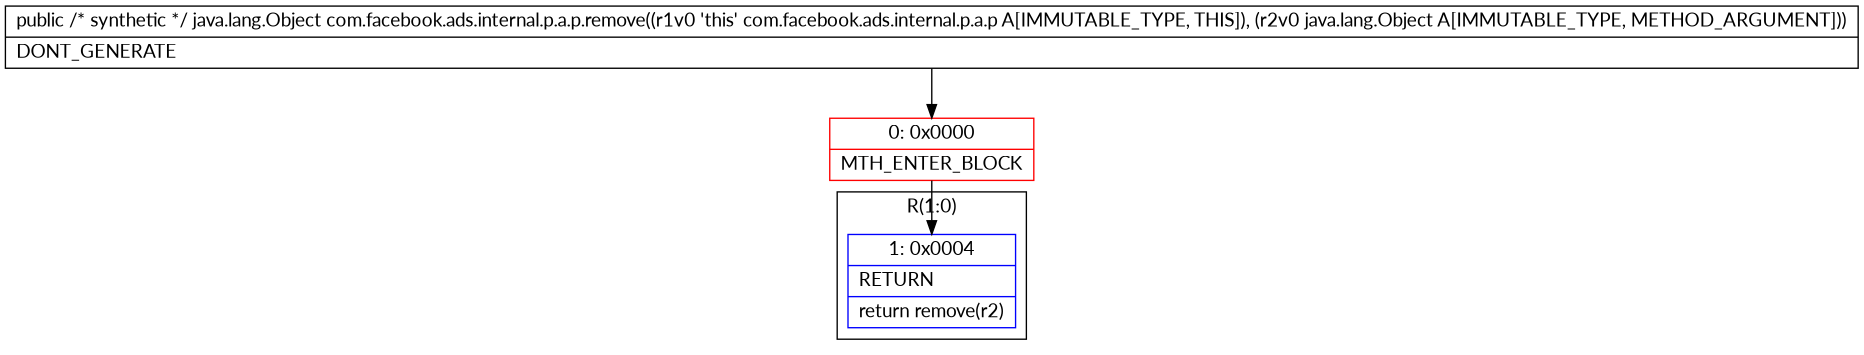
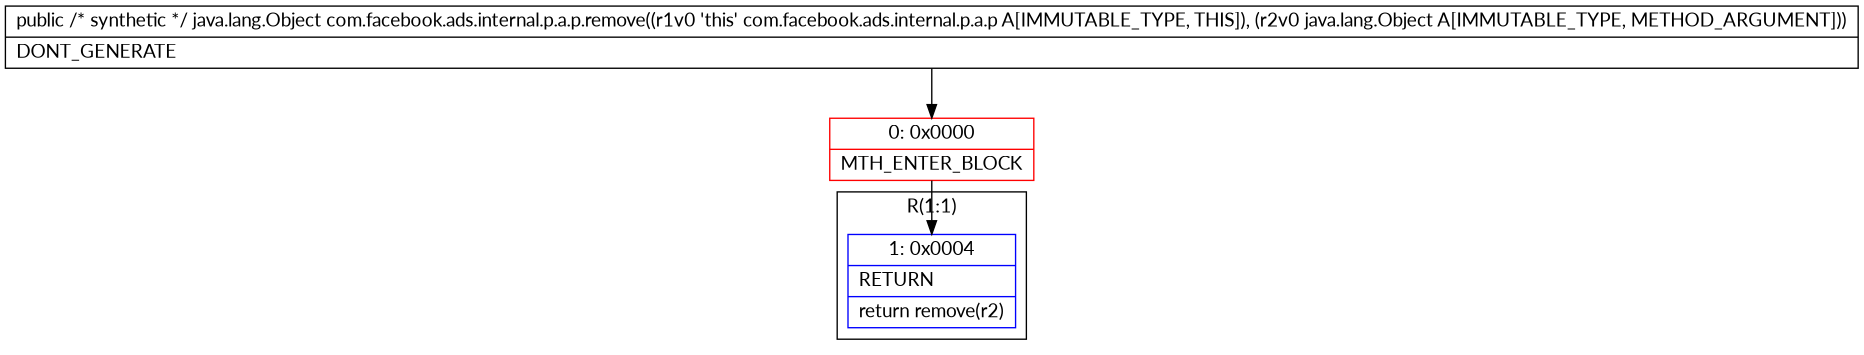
cluster "R(1:0)": label "R(1:0)" -> "R(1:1)"
